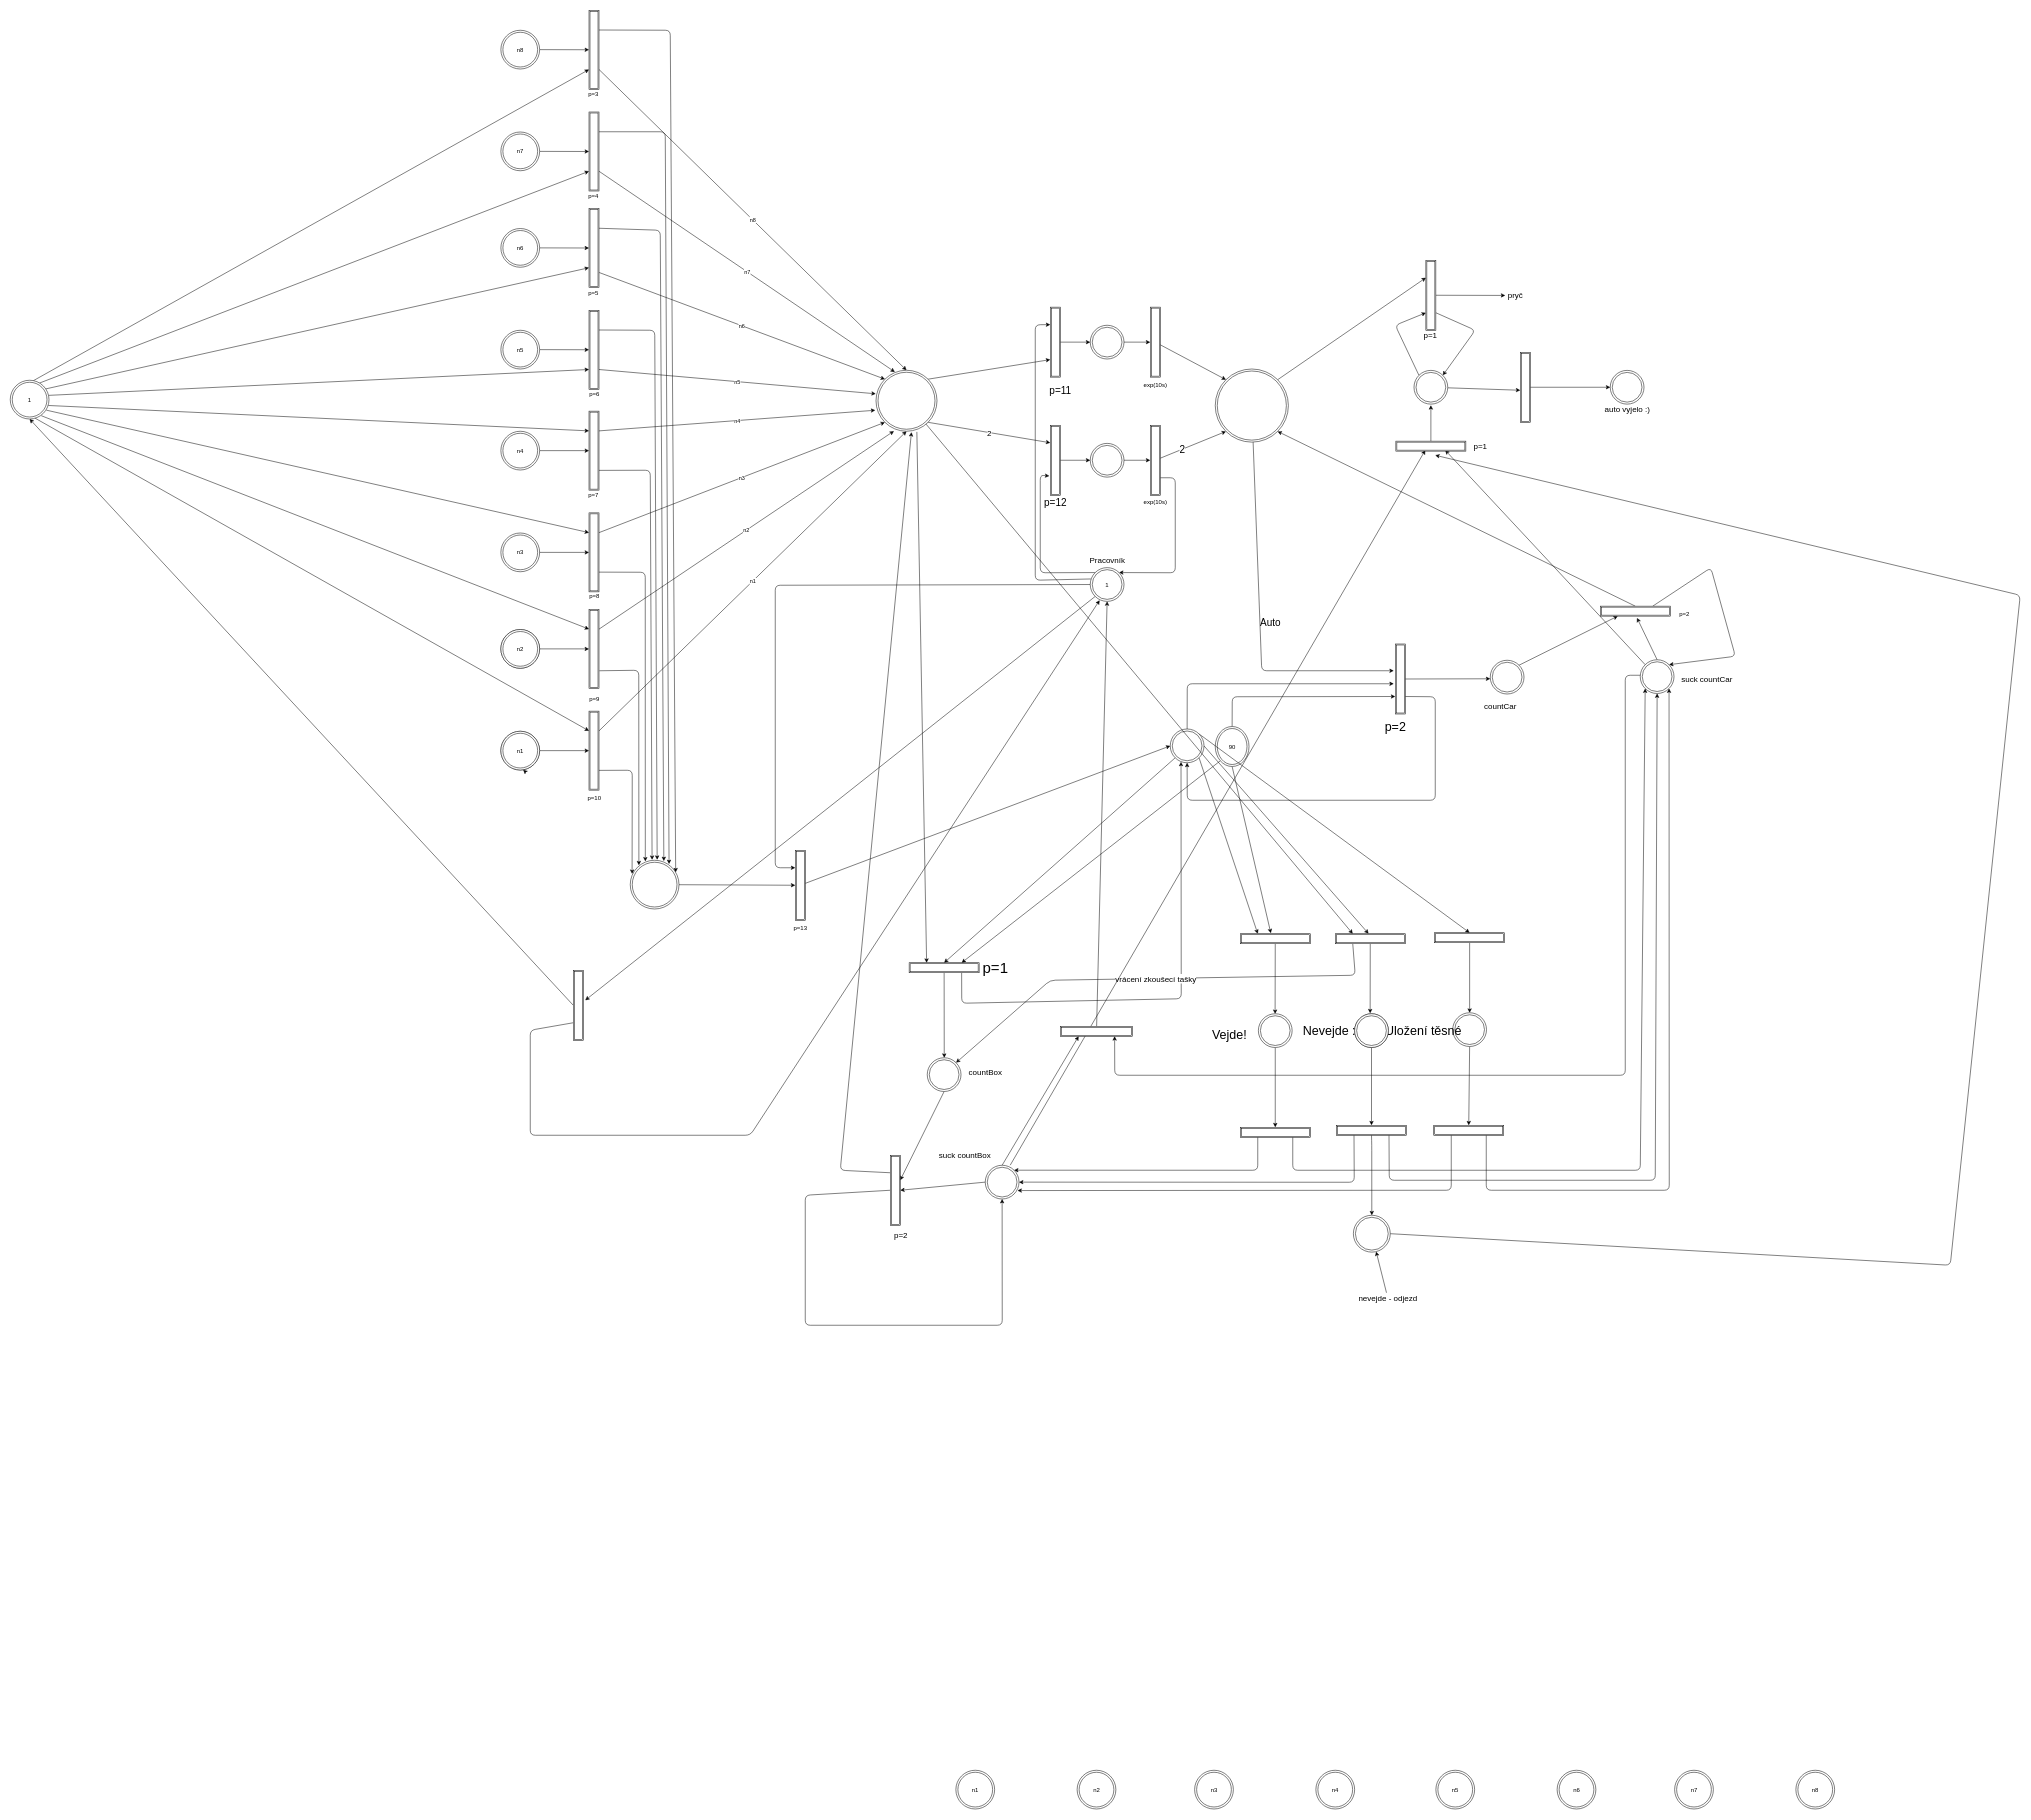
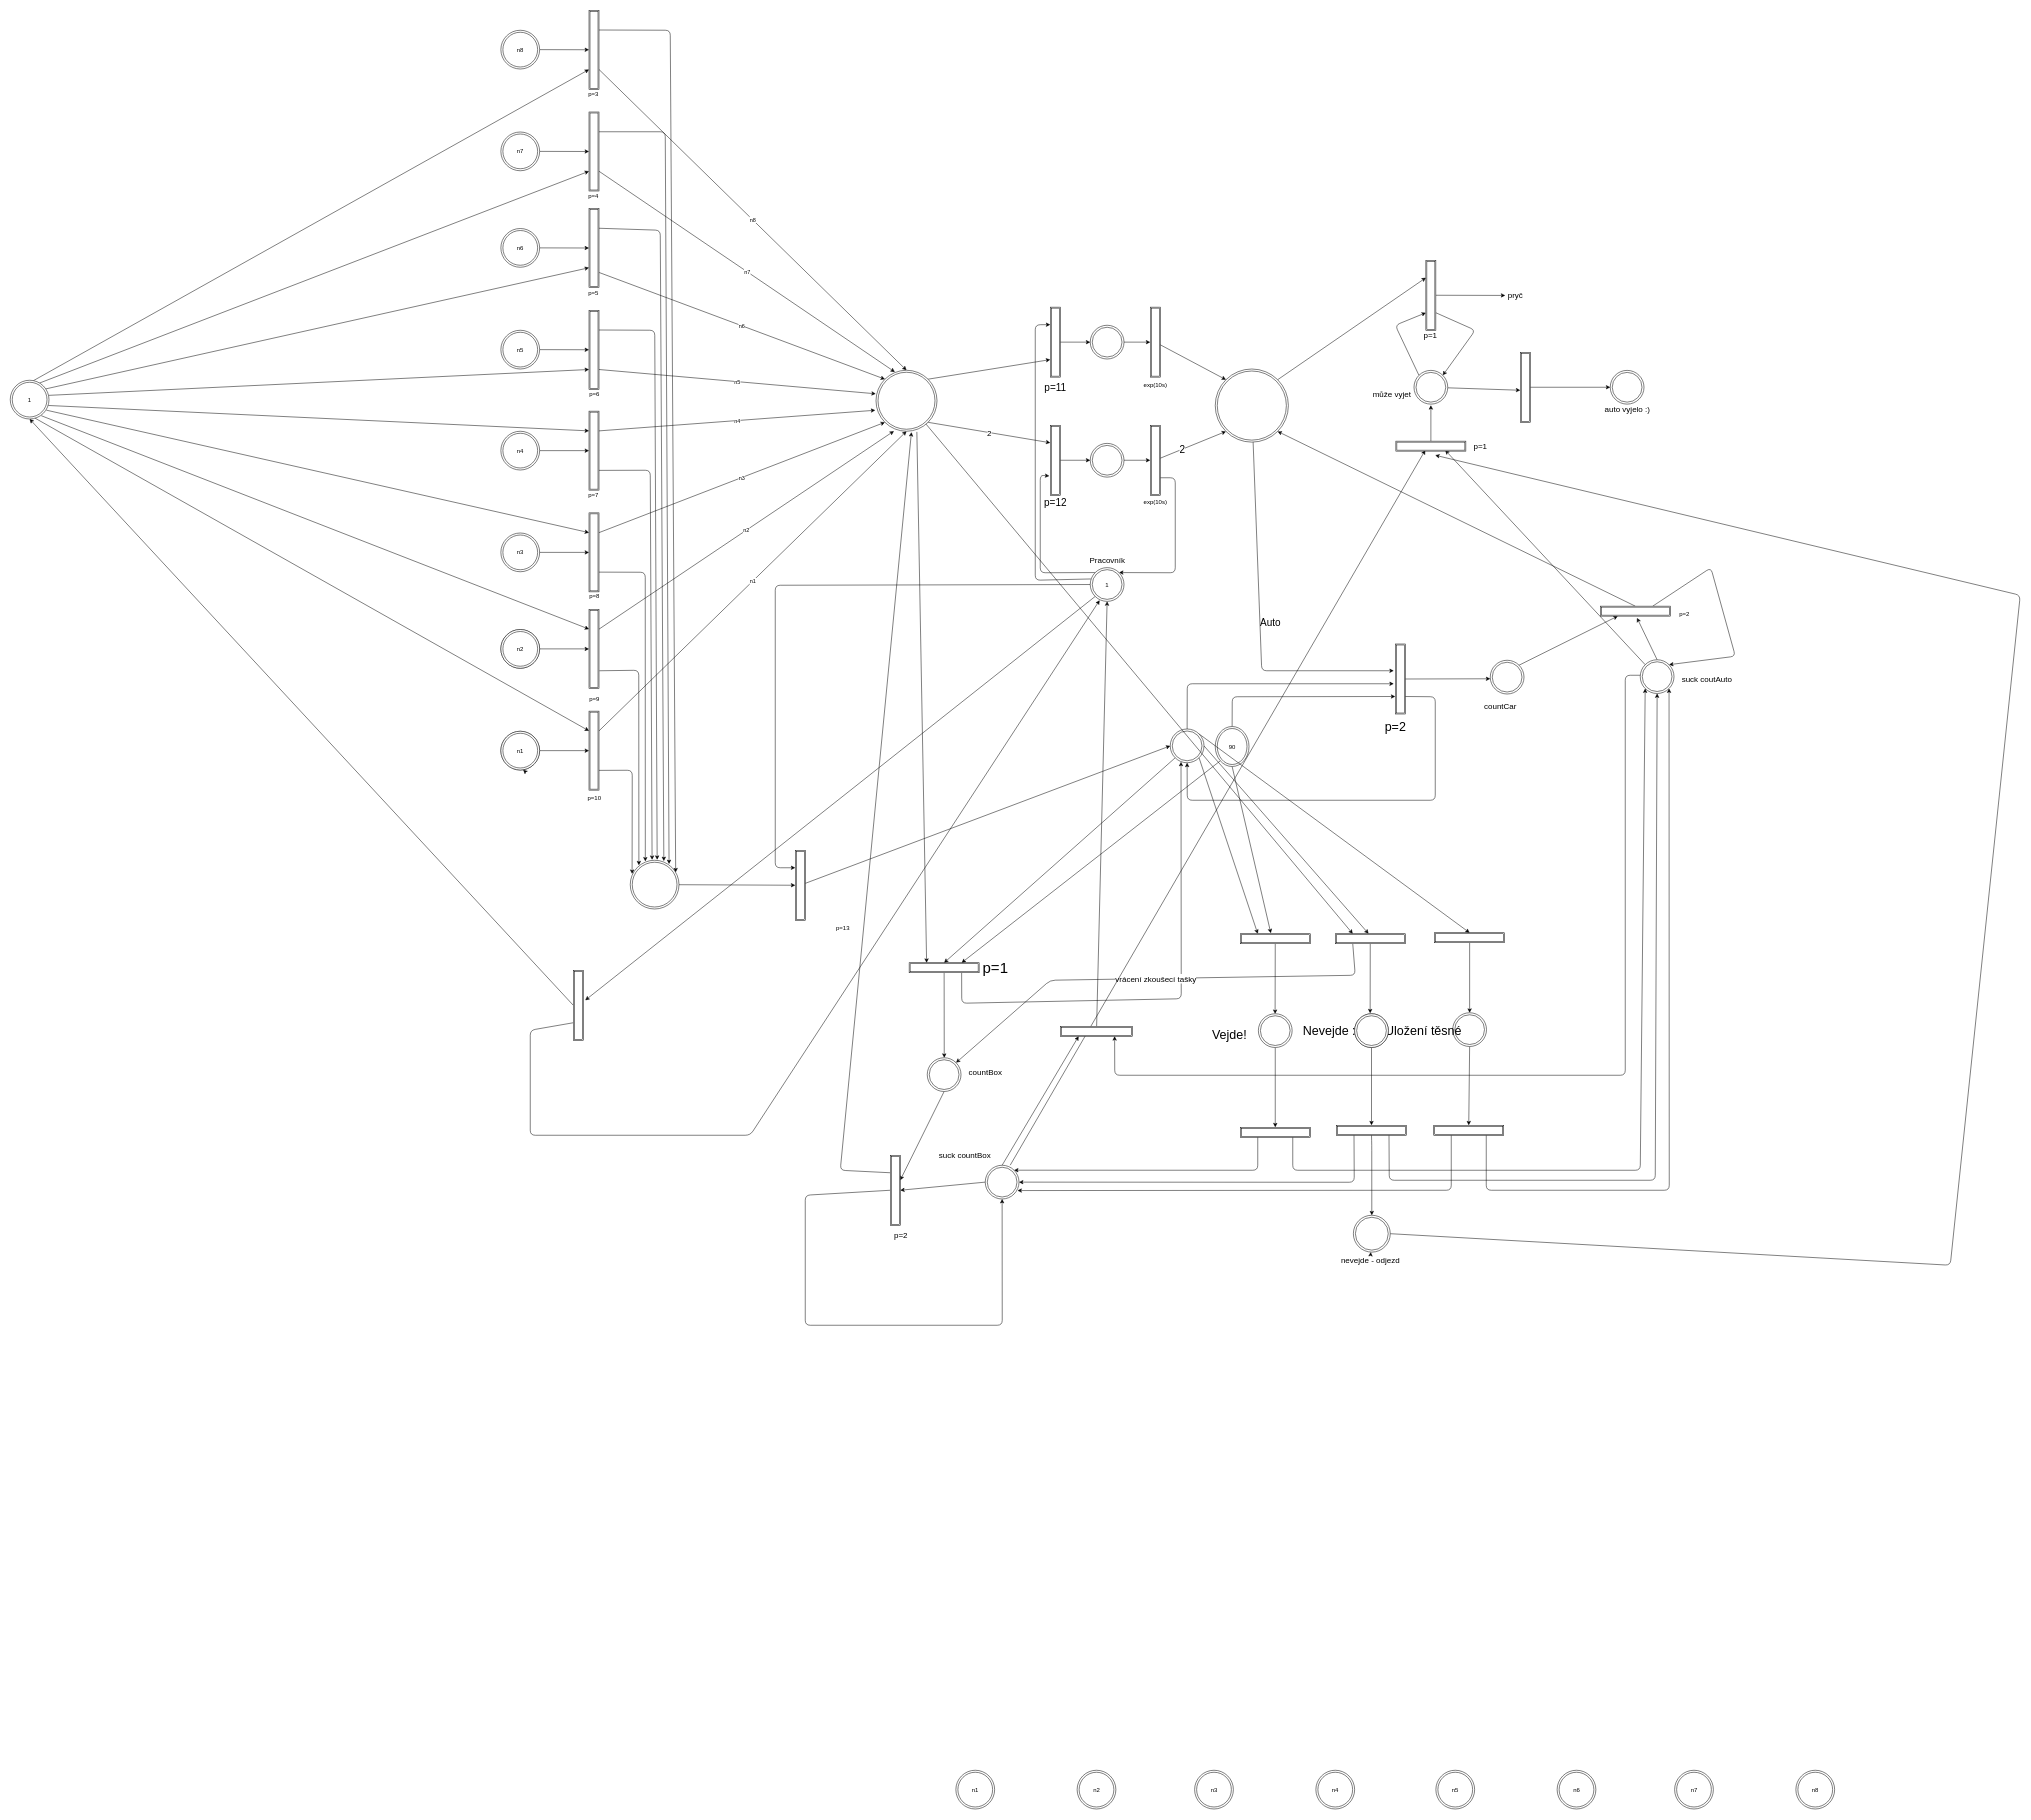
node "p=11": moved (1060, 390) -> (1055, 387)
node "může vyjet": added
node "suck countCar": label "suck countCar" -> "suck coutAuto"
node "p=13": moved (800, 928) -> (843, 928)
node "nevejde - odjezd": moved (1388, 1298) -> (1370, 1260)
